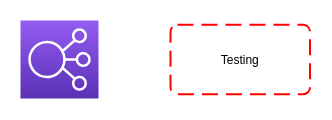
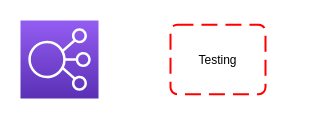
node "Testing": size 140x70 -> 95x70
